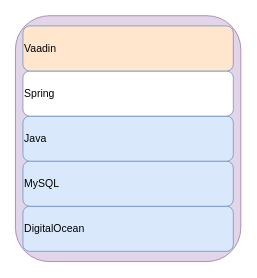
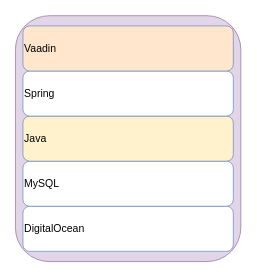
node "Java": fillcolor #dae8fc -> #fff2cc
node "MySQL": fillcolor #dae8fc -> #ffffff
node "DigitalOcean": fillcolor #dae8fc -> #ffffff
